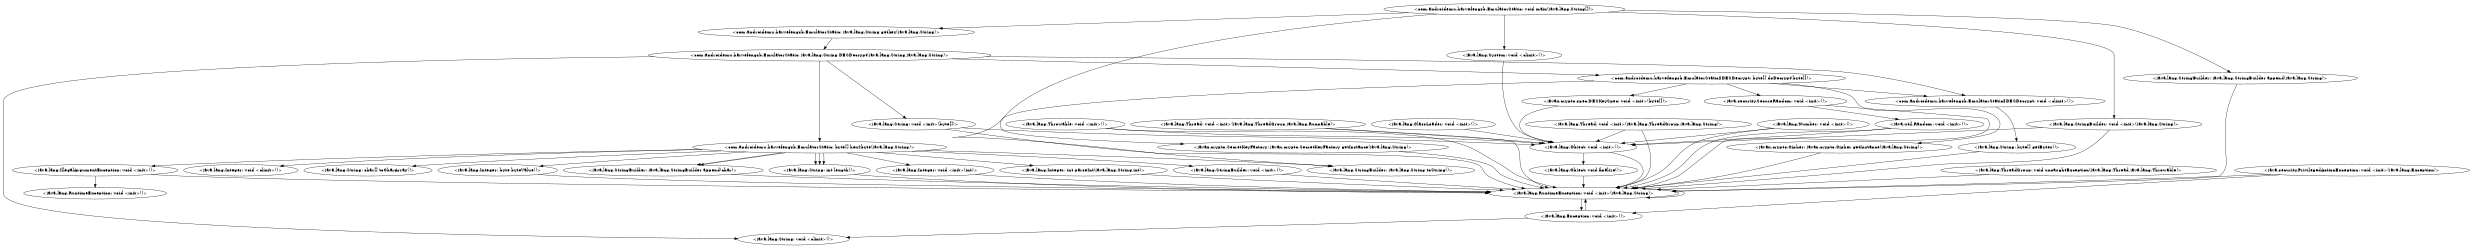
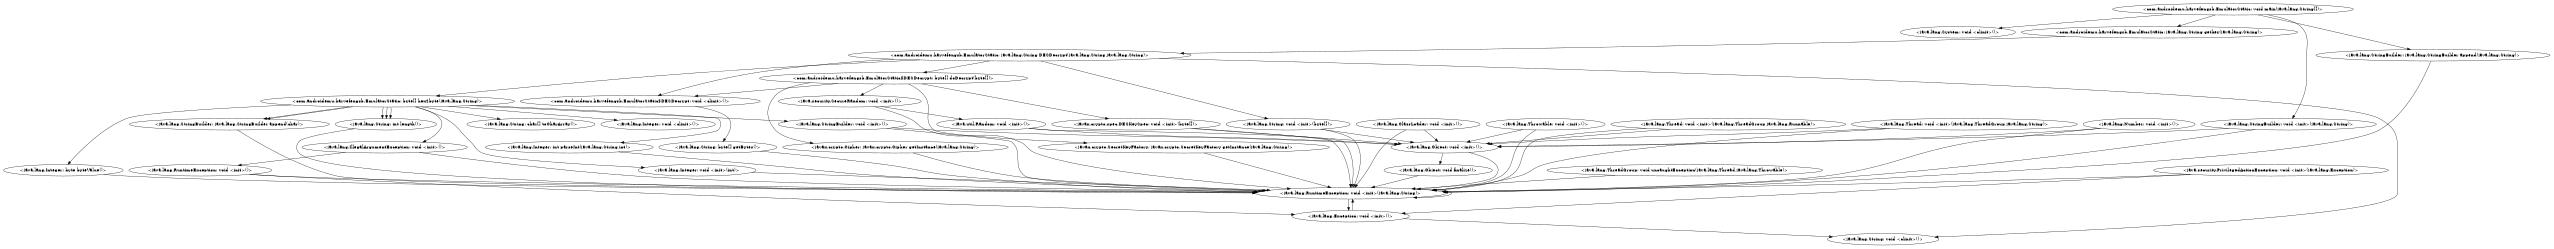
edge "<java.lang.System: void <clinit>()>" -> "<java.lang.Object: void <init>()>": now "<java.lang.StringBuilder: void <init>()>" -> "<java.lang.Object: void <init>()>"
edge "<javax.crypto.spec.DESKeySpec: void <init>(byte[])>" -> "<java.lang.RuntimeException: void <init>(java.lang.String)>": added
edge "<java.lang.ClassLoader: void <init>()>" -> "<java.lang.RuntimeException: void <init>(java.lang.String)>": added
node "<java.lang.StringBuilder: java.lang.String toString()>": removed
edge "<java.lang.RuntimeException: void <init>()>" -> "<java.lang.RuntimeException: void <init>(java.lang.String)>": added
edge "<java.lang.RuntimeException: void <init>()>" -> "<java.lang.Exception: void <init>()>": added
